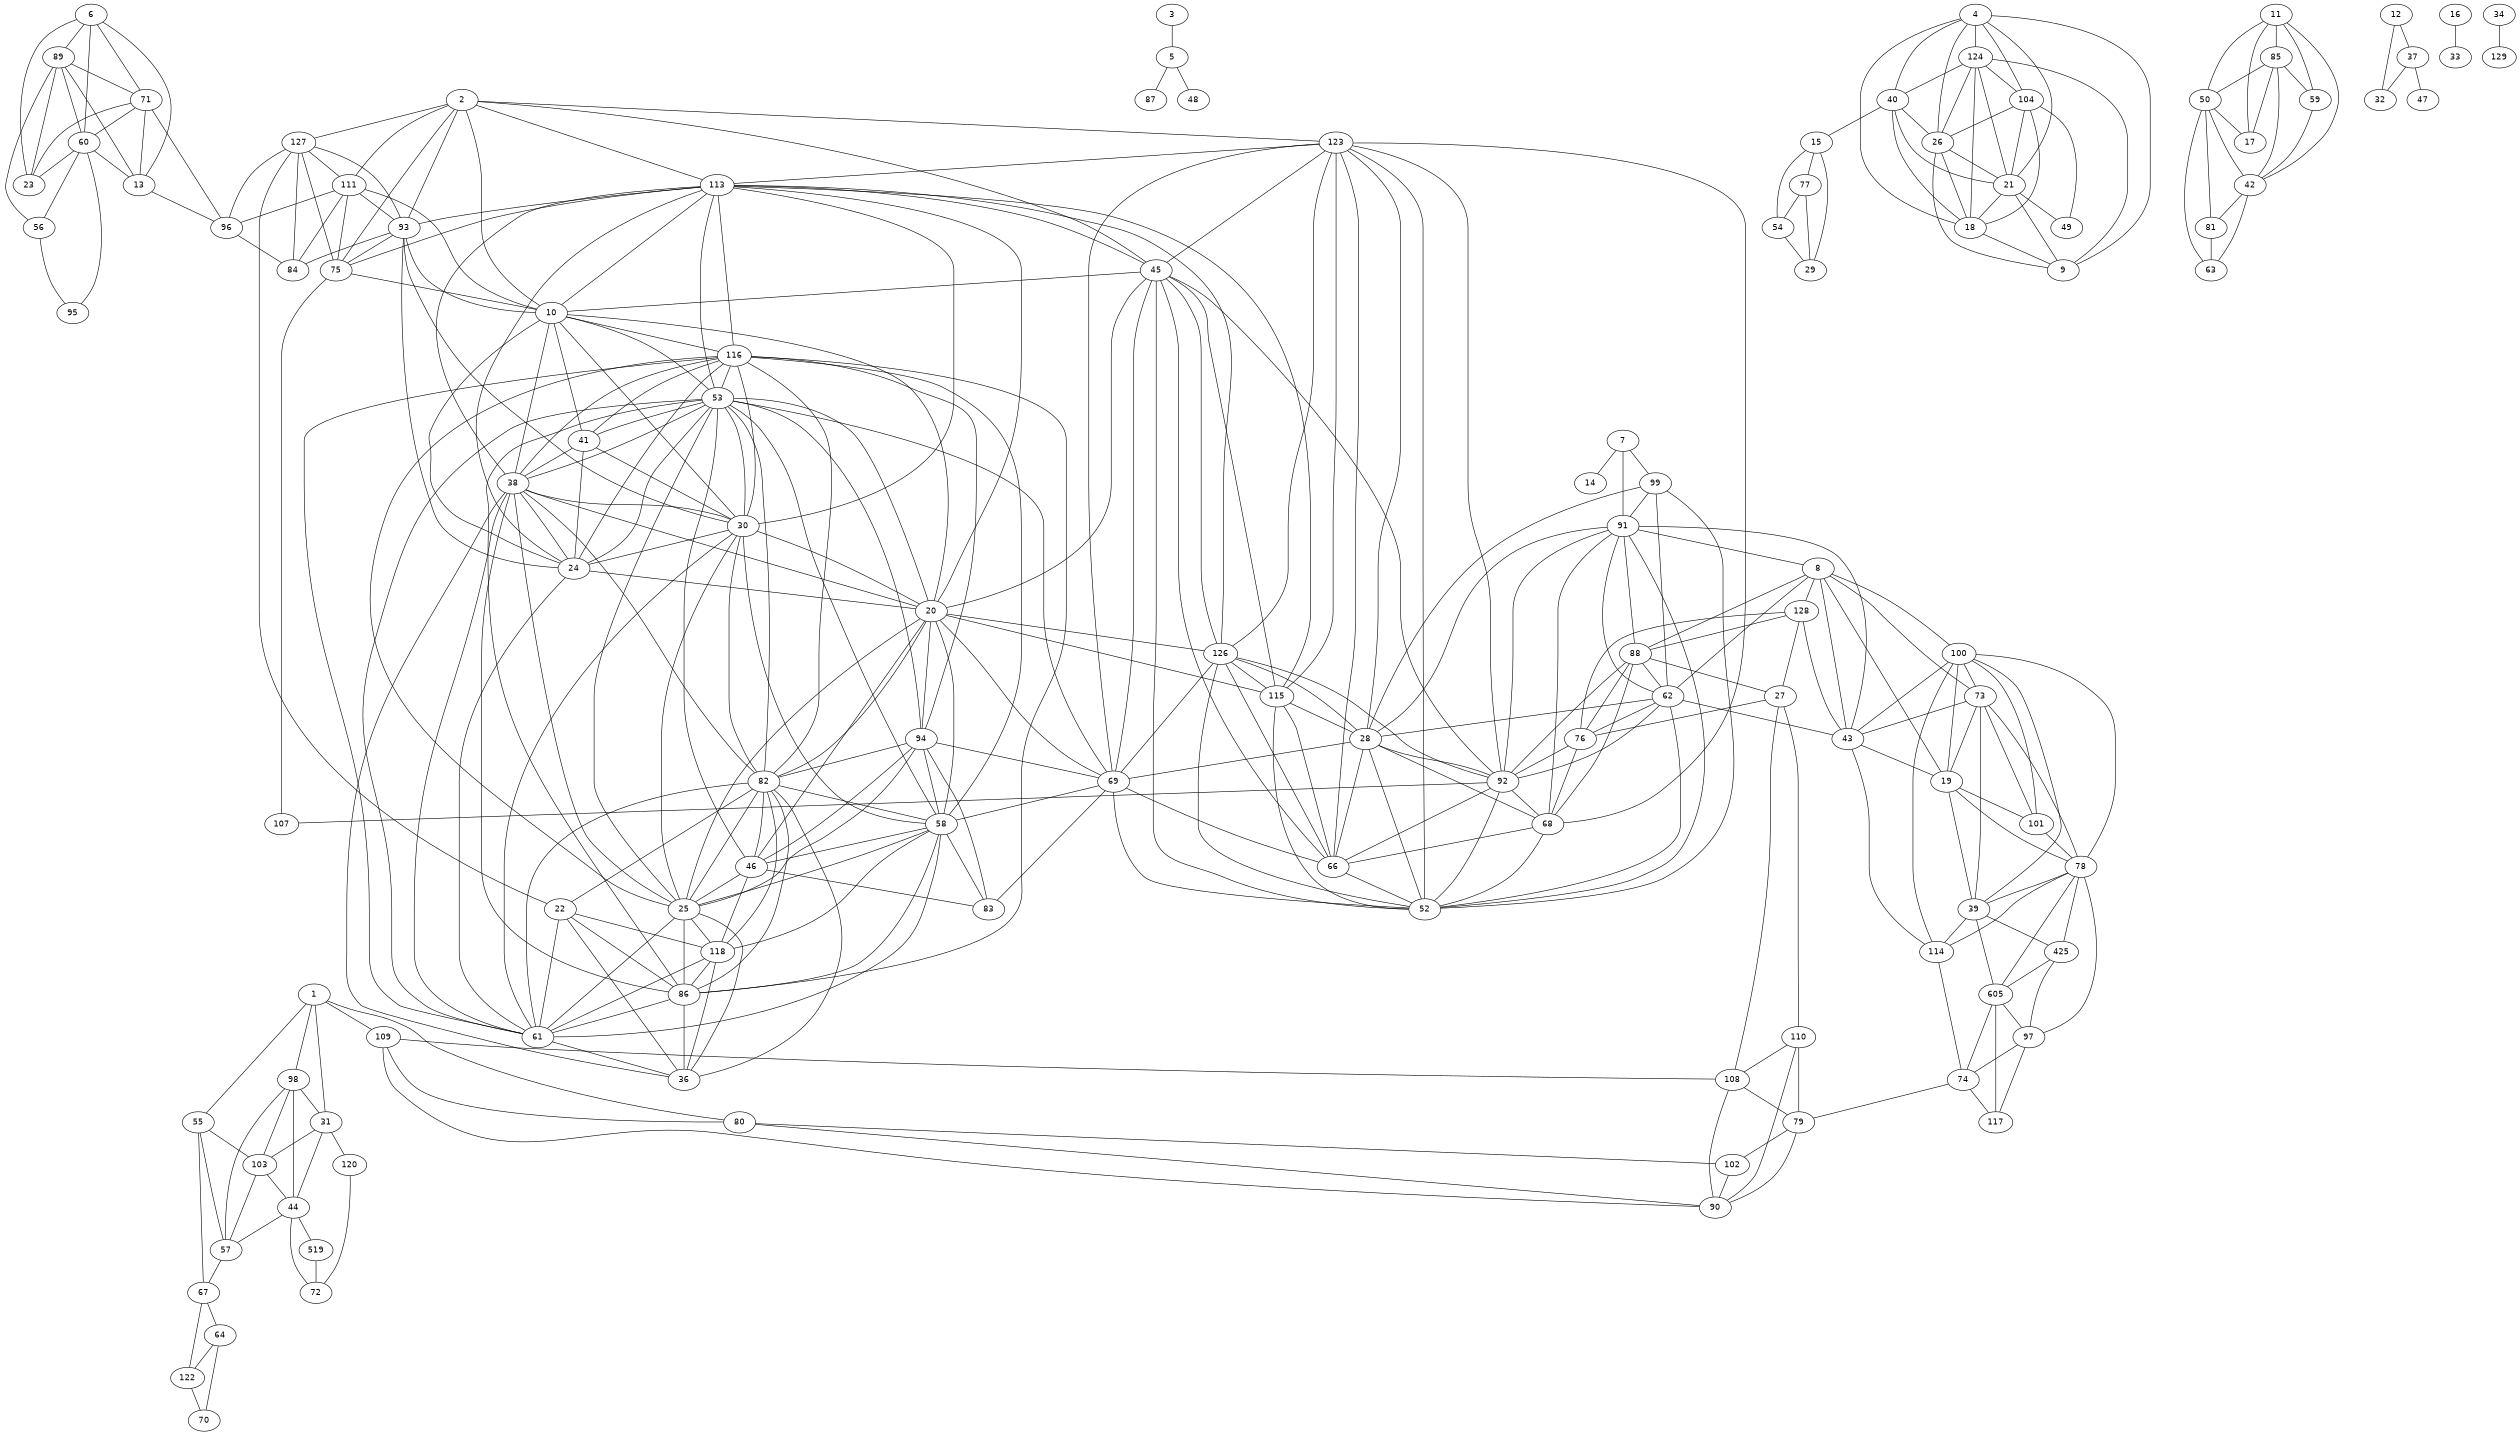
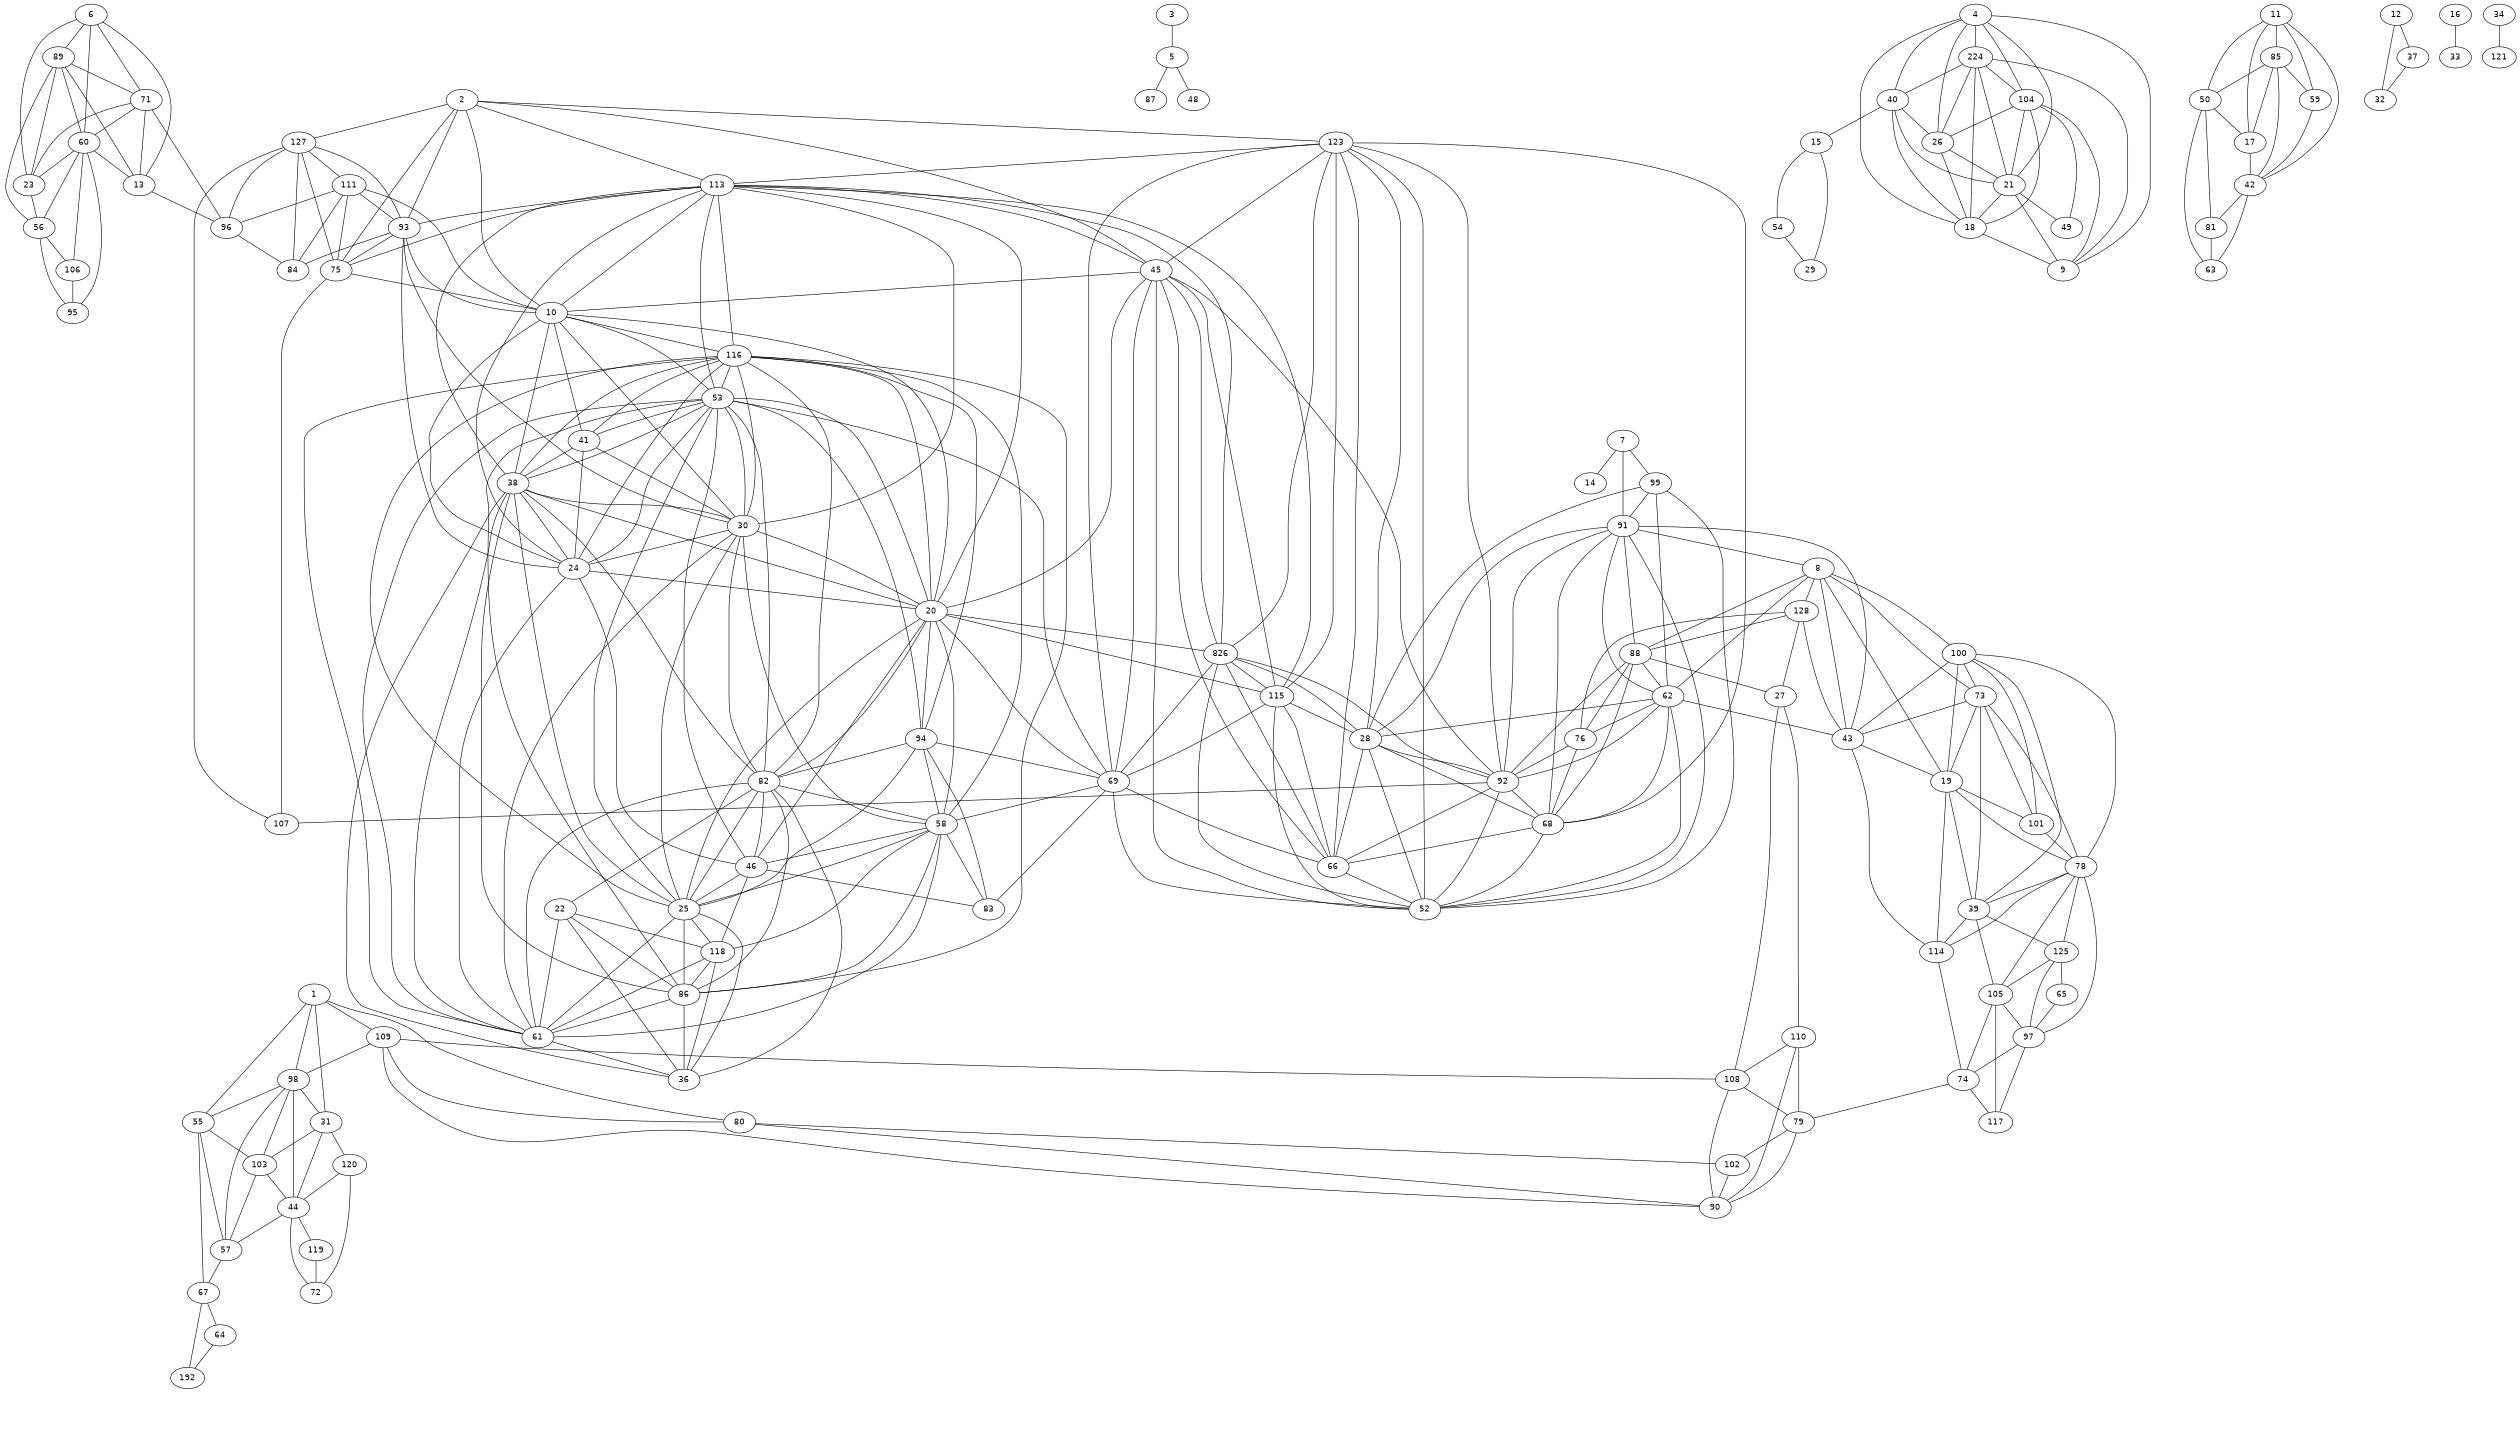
node "124": label "124" -> "224"
node "129": label "129" -> "121"
node "47": removed
edge "2" -- "111": removed
edge "50" -- "42": now "17" -- "42"
node "77": removed
edge "23" -- "56": added
edge "26" -- "9": now "104" -- "9"
node "106": added
edge "116" -- "20": added
edge "127" -- "22": now "127" -- "107"
edge "53" -- "58": removed
node "126": label "126" -> "826"
edge "27" -- "76": removed
edge "28" -- "69": now "115" -- "69"
edge "62" -- "68": added
edge "100" -- "114": now "19" -- "114"
edge "94" -- "46": now "24" -- "46"
edge "82" -- "118": removed
node "425": label "425" -> "125"
node "605": label "605" -> "105"
node "65": added
edge "109" -- "98": added
edge "98" -- "55": added
edge "120" -- "44": added
node "519": label "519" -> "119"
node "122": label "122" -> "192"
node "70": removed
